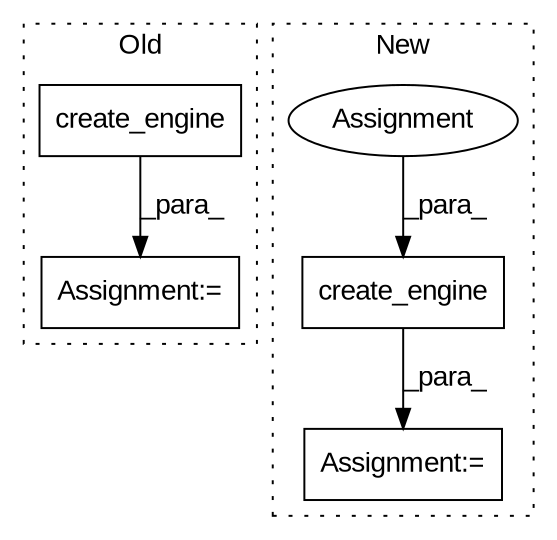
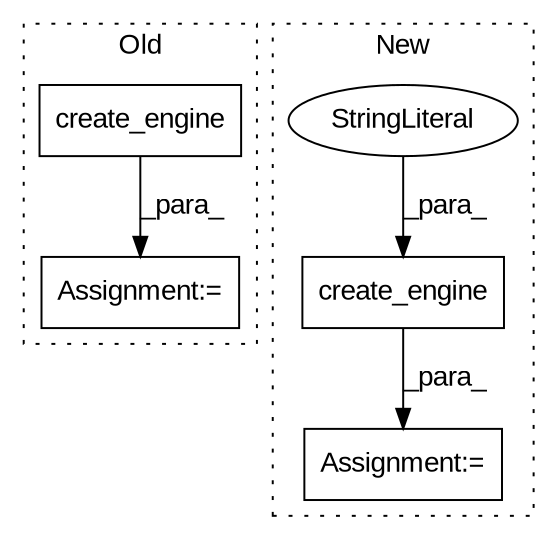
node "Assignment": label "Assignment" -> "StringLiteral"
